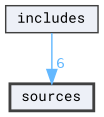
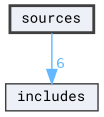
edge "includes" -> "sources": reversed
